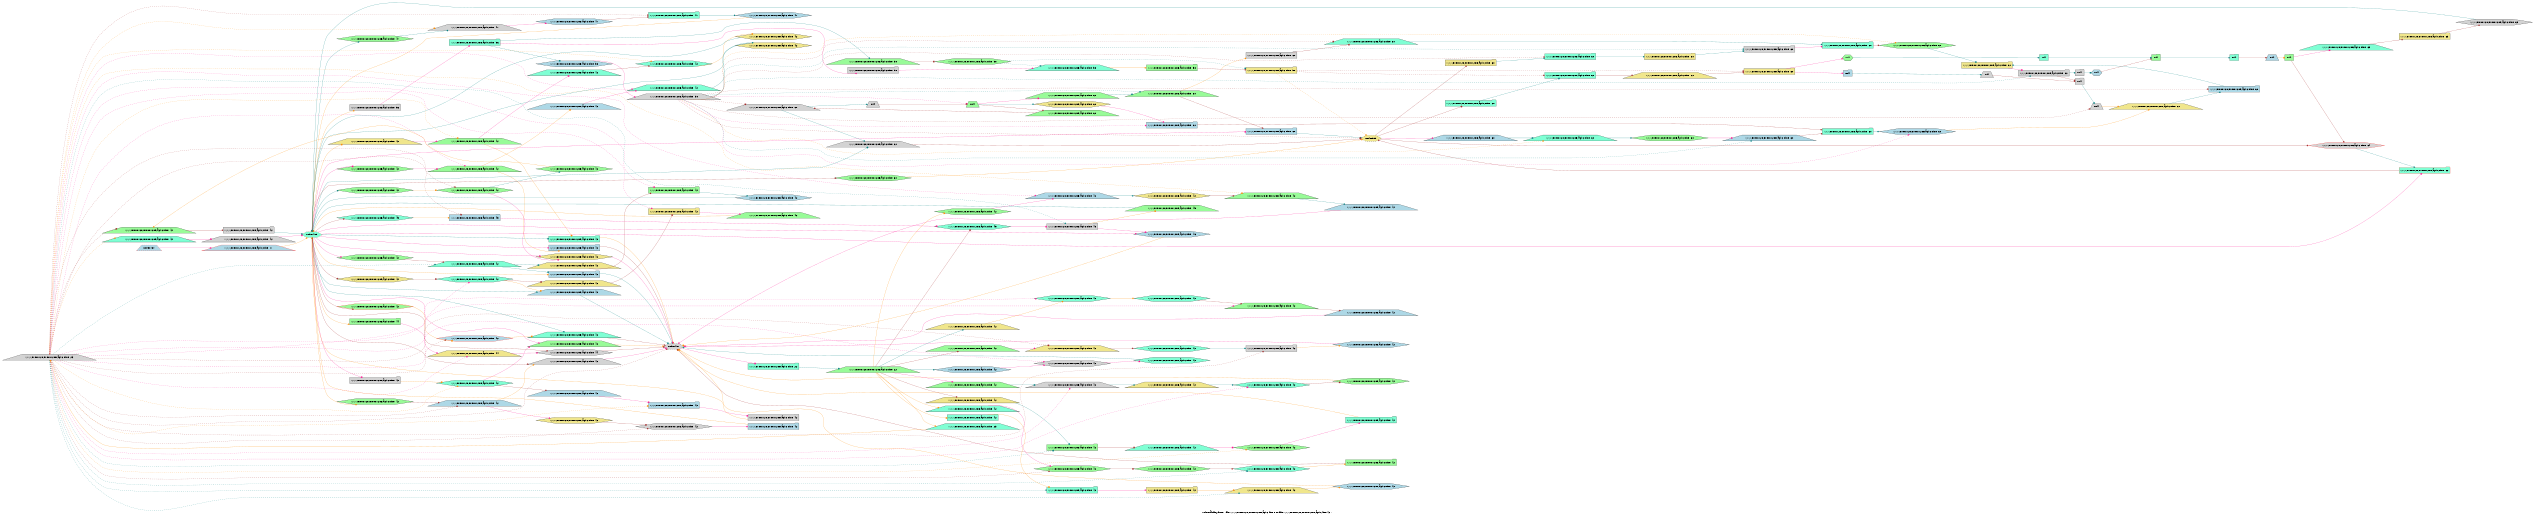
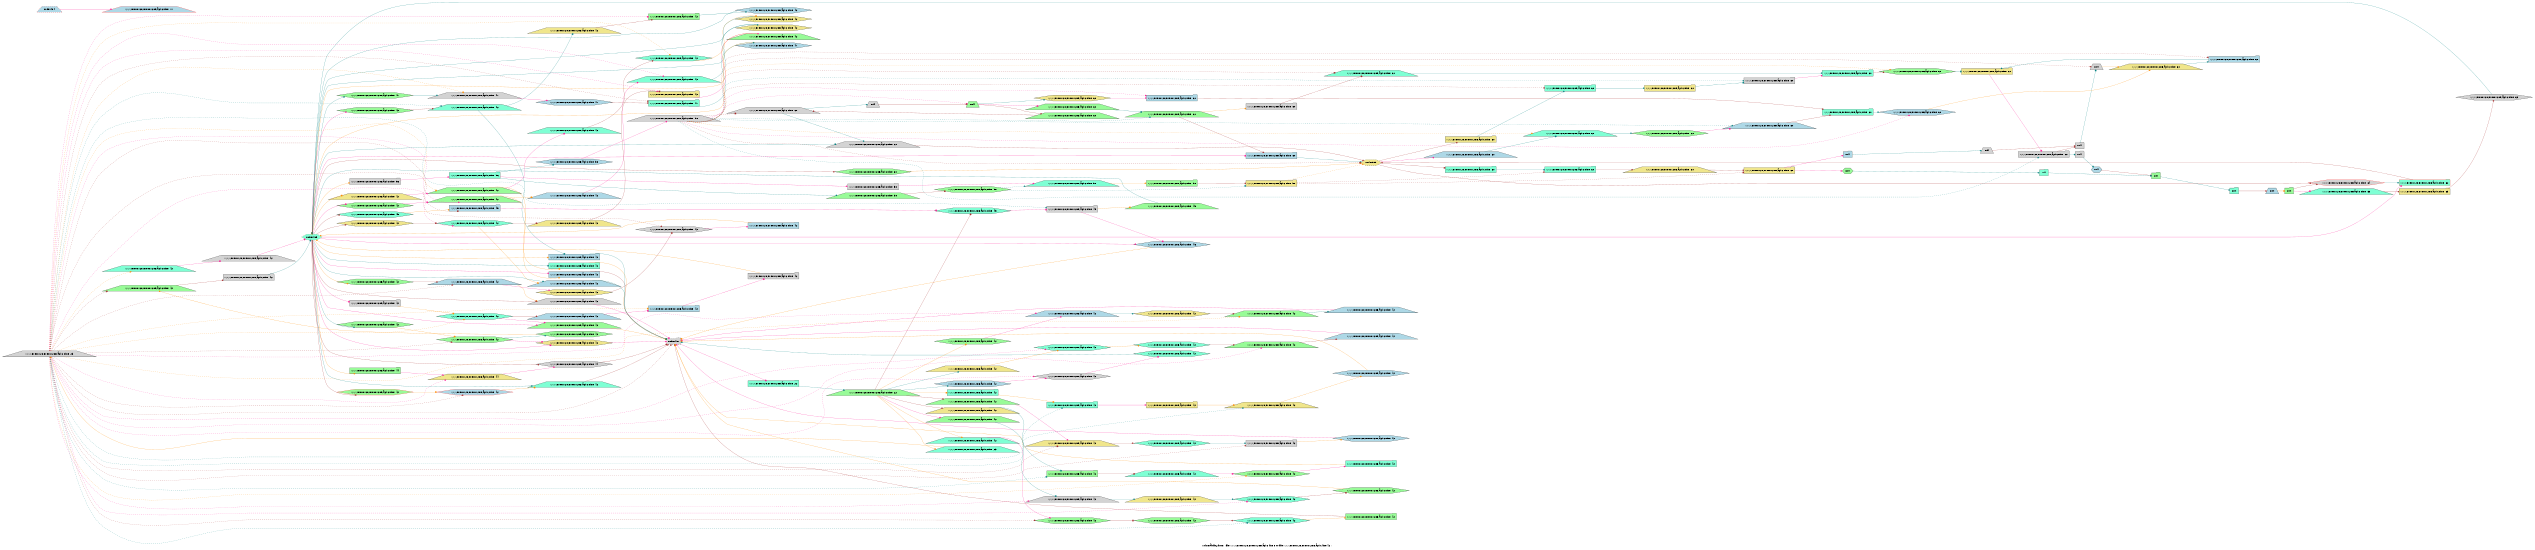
edge "../../../Preon128/Preon128B/api.c Line  11" -> "node_485": removed
node "node_487": shape hexagon -> folder
